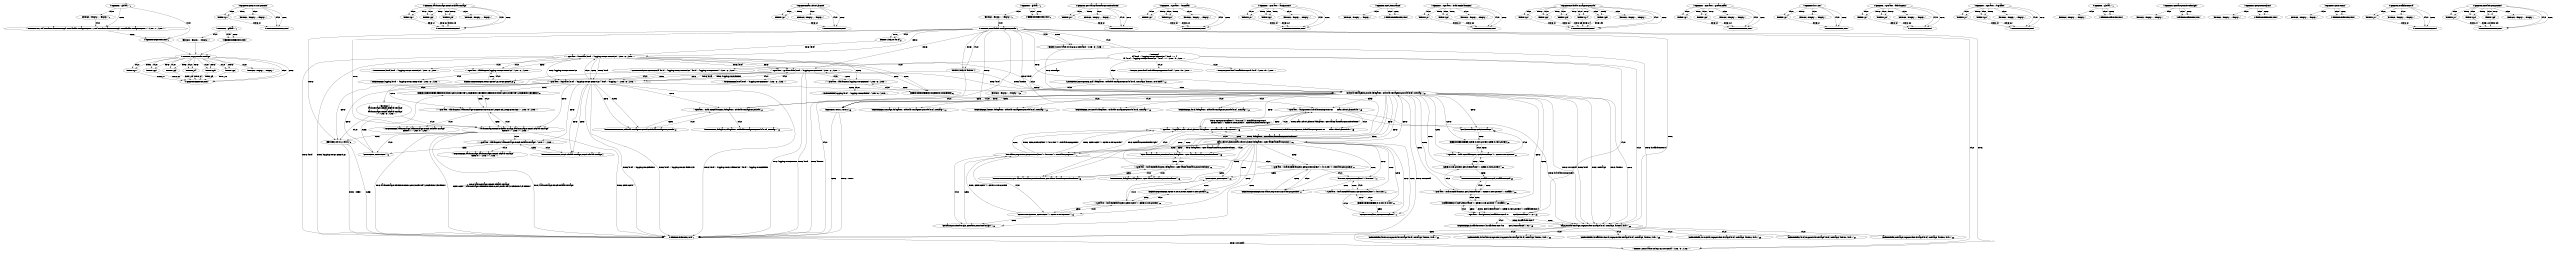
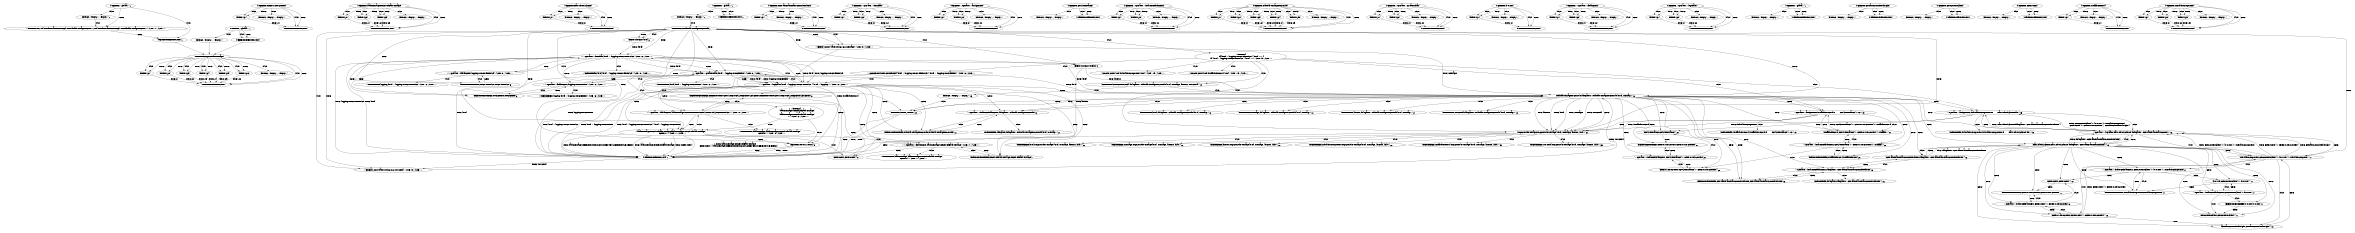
edge "(PARAM,int32_t line_no)" -> "(FIELD_IDENTIFIER,LOG_VERBOSE,LOG_VERBOSE)": now "(METHOD,OnDidAddMessageToConsole)" -> "(FIELD_IDENTIFIER,LOG_VERBOSE,LOG_VERBOSE)"
edge "(GetBrowserContext,GetSiteInstance()->GetBrowserContext())" -> "(FIELD_IDENTIFIER,IsOffTheRecord,IsOffTheRecord)": removed, label "CFG:"
edge "(FIELD_IDENTIFIER,browser,browser)" -> "(<operator>.indirectFieldAccess,GetContentClient()->browser)": removed, label "CFG:"
